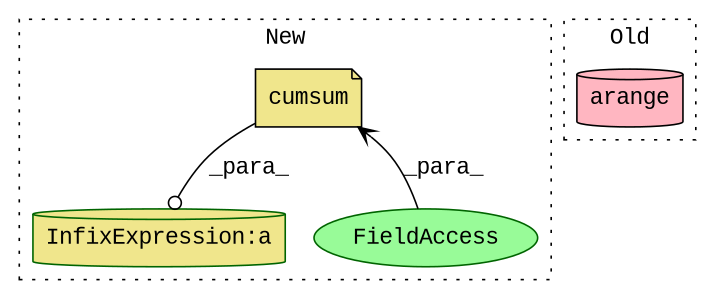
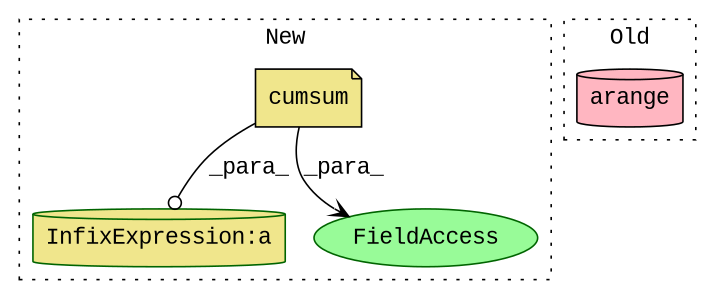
edge "FieldAccess" -> "cumsum": reversed
